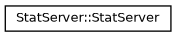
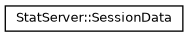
node "StatServer::StatServer": label "StatServer::StatServer" -> "StatServer::SessionData"
